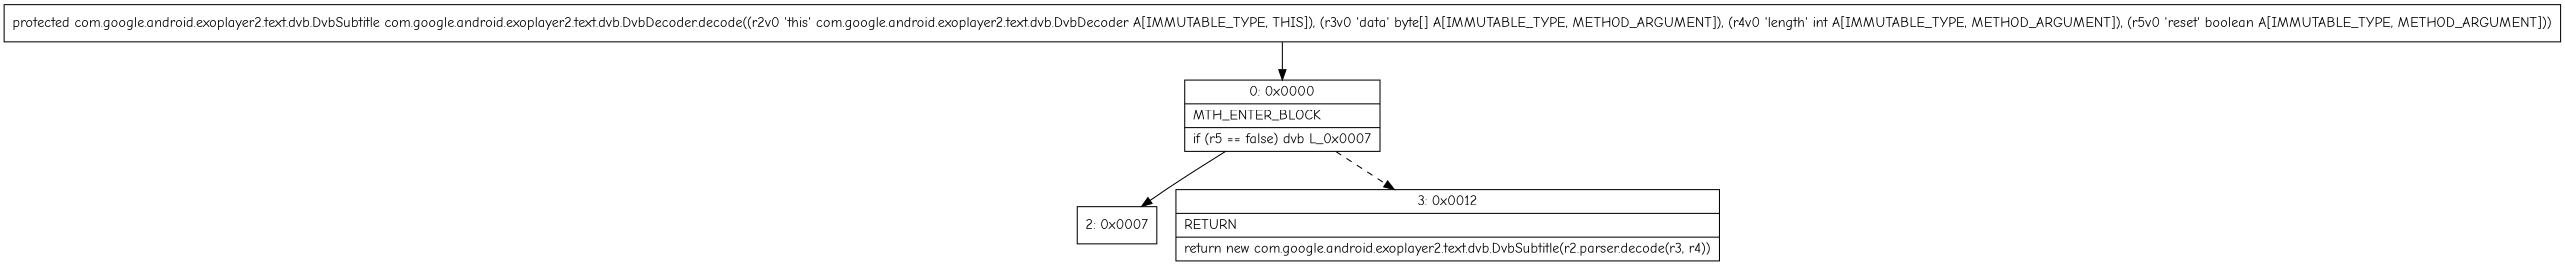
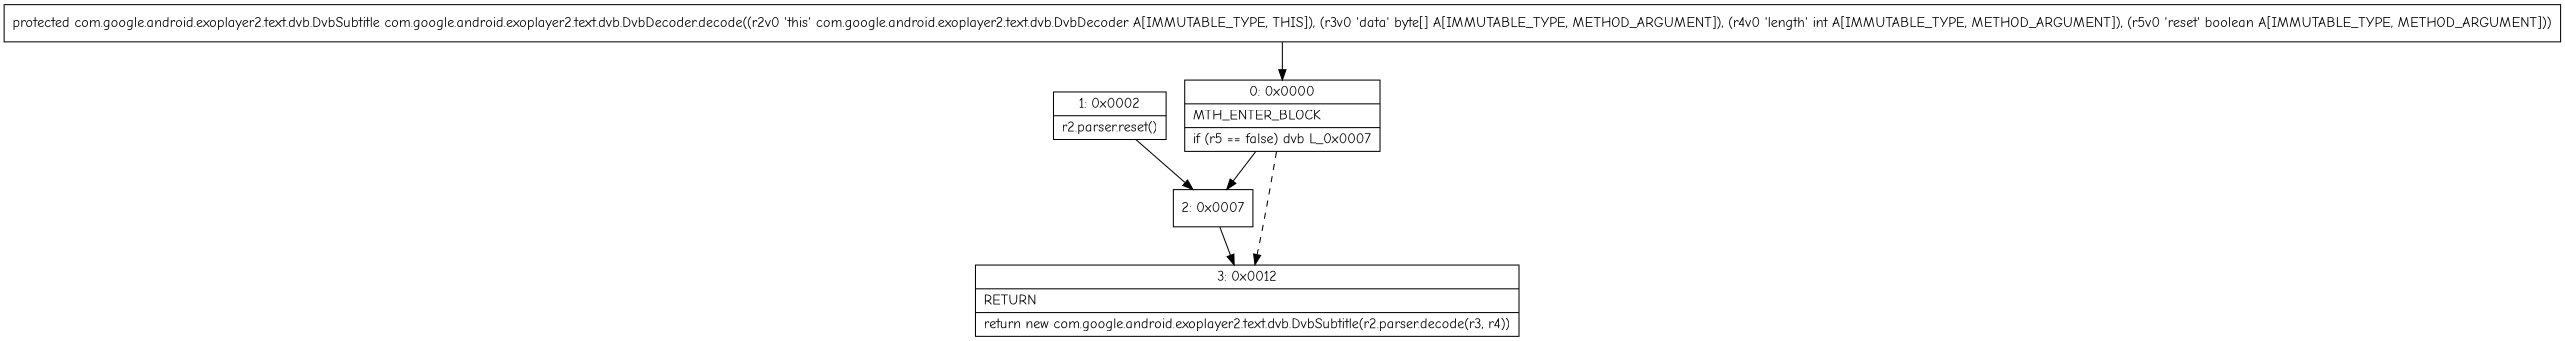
node "1: 0x0002": added
edge "2: 0x0007" -> "3: 0x0012": added
